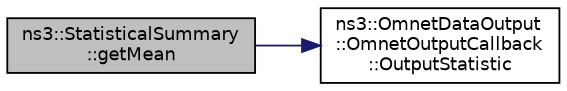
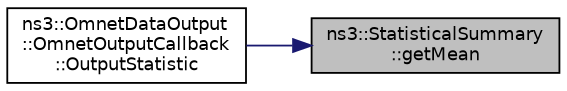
edge "ns3::StatisticalSummary ::getMean" -> "ns3::OmnetDataOutput ::OmnetOutputCallback ::OutputStatistic": reversed
